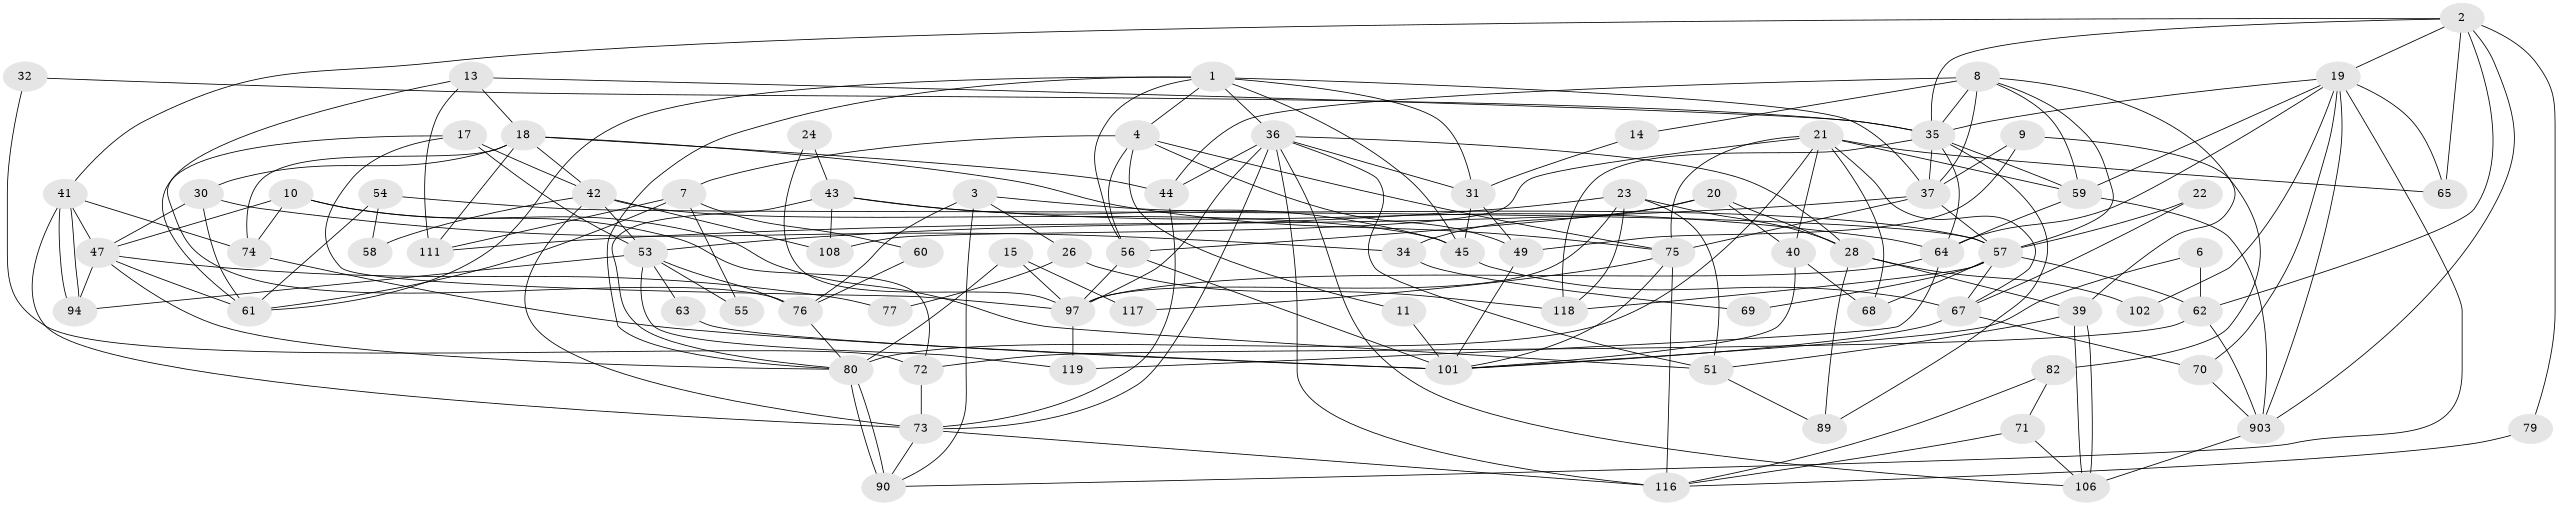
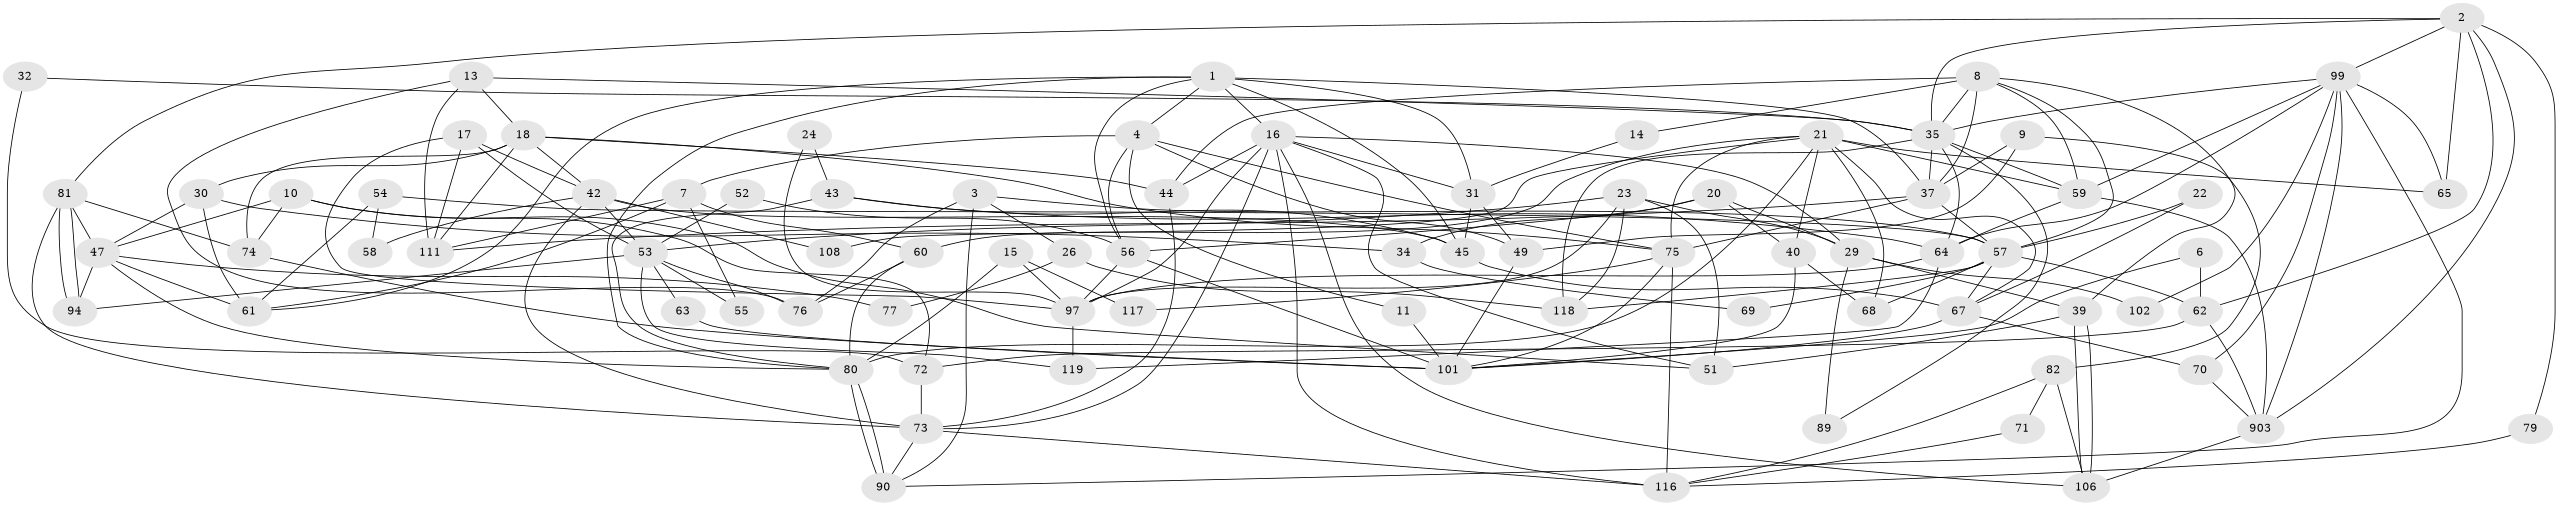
node "19": label "19" -> "99"
node "36": label "36" -> "16"
edge "17" -- "61": now "17" -- "111"
node "41": label "41" -> "81"
node "52": added
edge "43" -- "108": removed
edge "21" -- "60": added
node "28": label "28" -> "29"
edge "76" -- "80": now "60" -- "80"
edge "51" -- "89": removed
edge "71" -- "106": now "82" -- "106"
